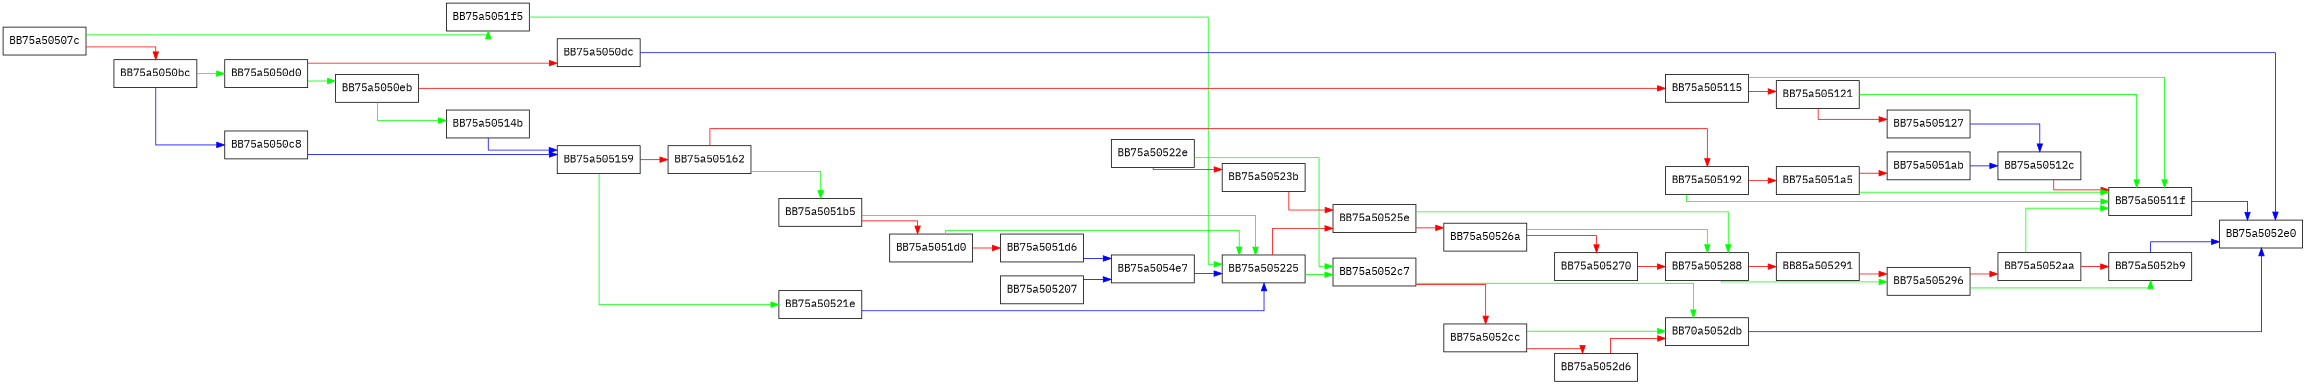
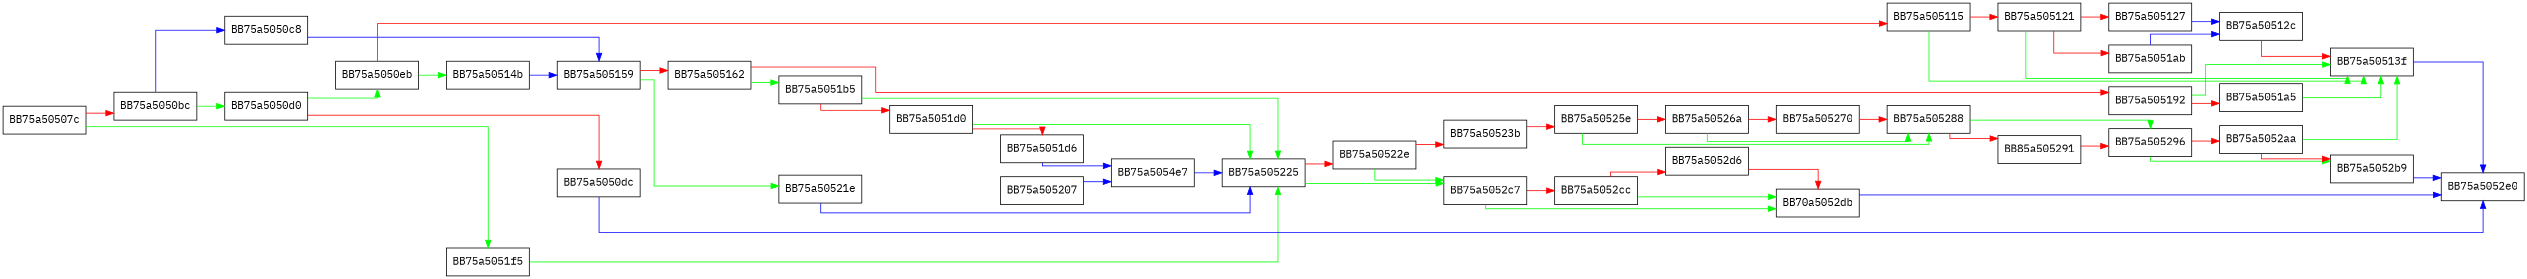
edge "BB75a5051a5" -> "BB75a5051ab": now "BB75a505121" -> "BB75a5051ab"
node "BB75a50511f": label "BB75a50511f" -> "BB75a50513f"
edge "BB75a505225" -> "BB75a50525e": now "BB75a505225" -> "BB75a50522e"
